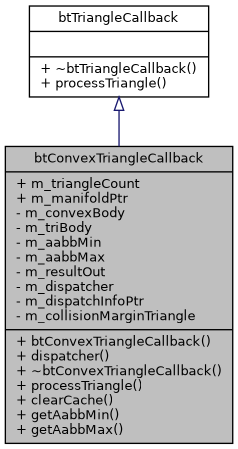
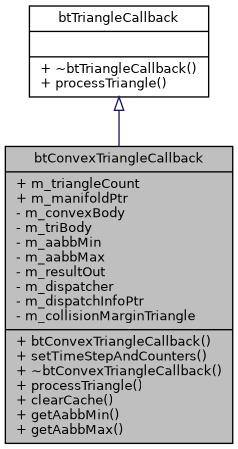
node "btConvexTriangleCallback": text "+ dispatcher()" -> "+ setTimeStepAndCounters()"
